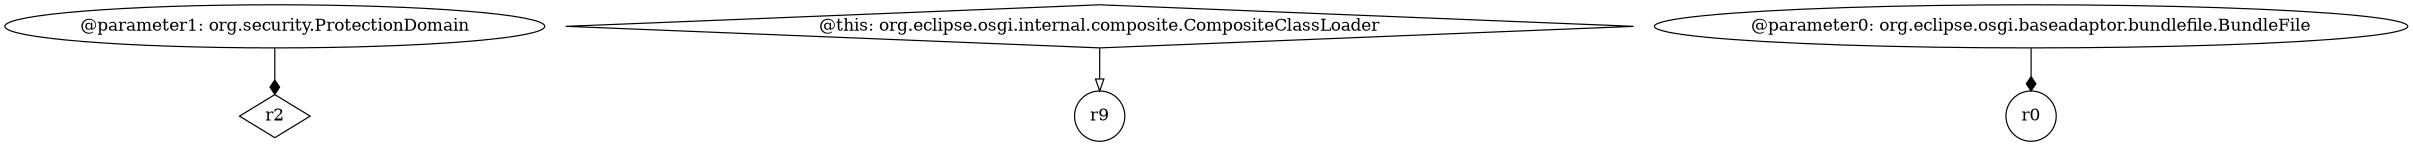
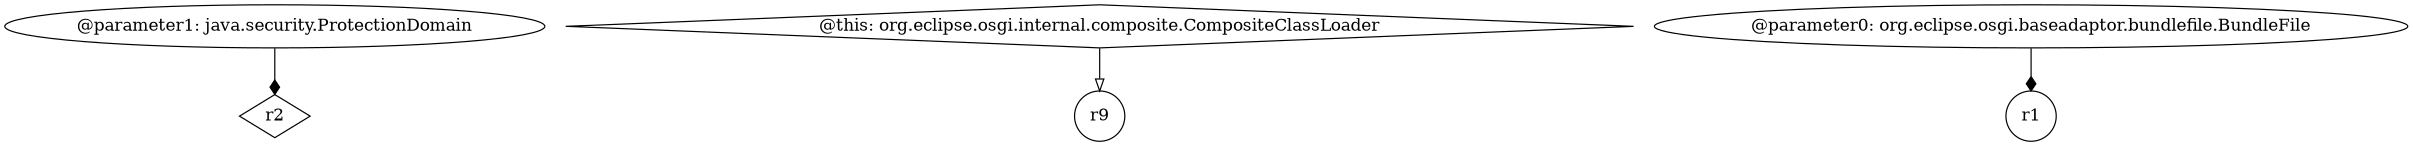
node "@parameter1: org.security.ProtectionDomain": label "@parameter1: org.security.ProtectionDomain" -> "@parameter1: java.security.ProtectionDomain"
node "r0": label "r0" -> "r1"
